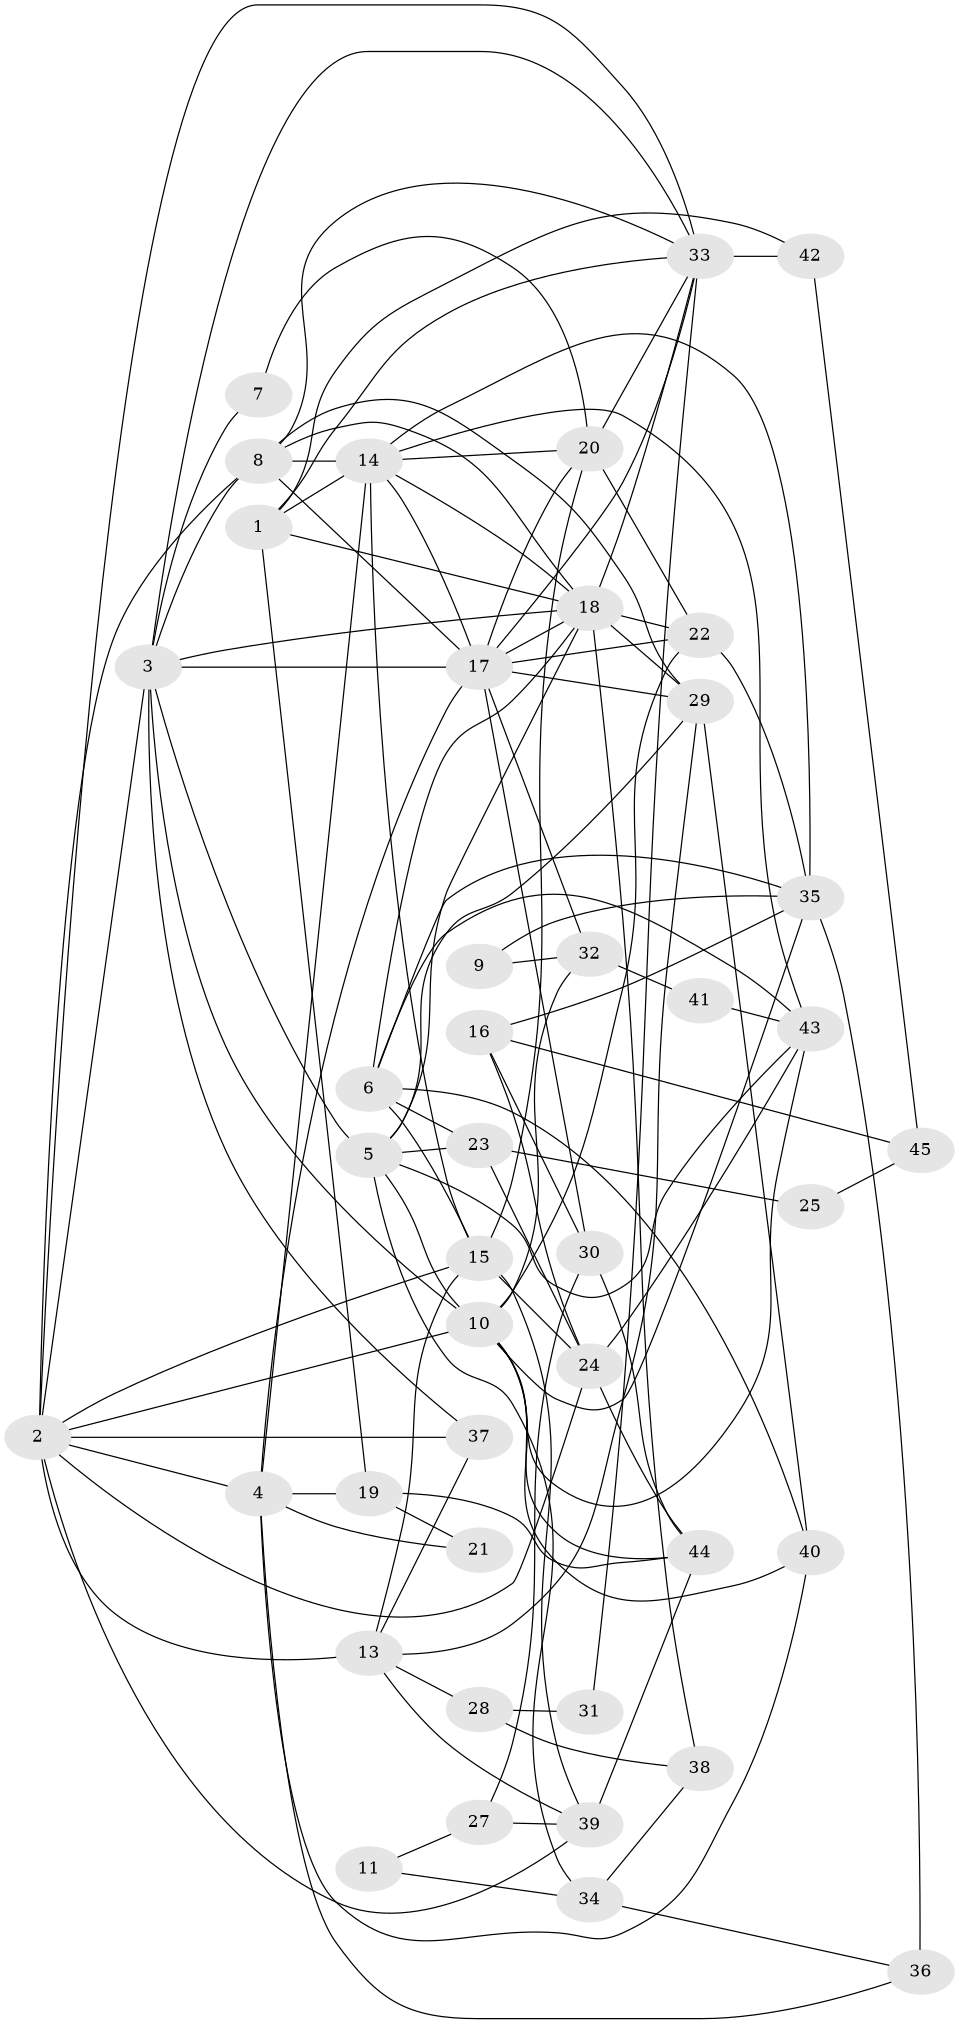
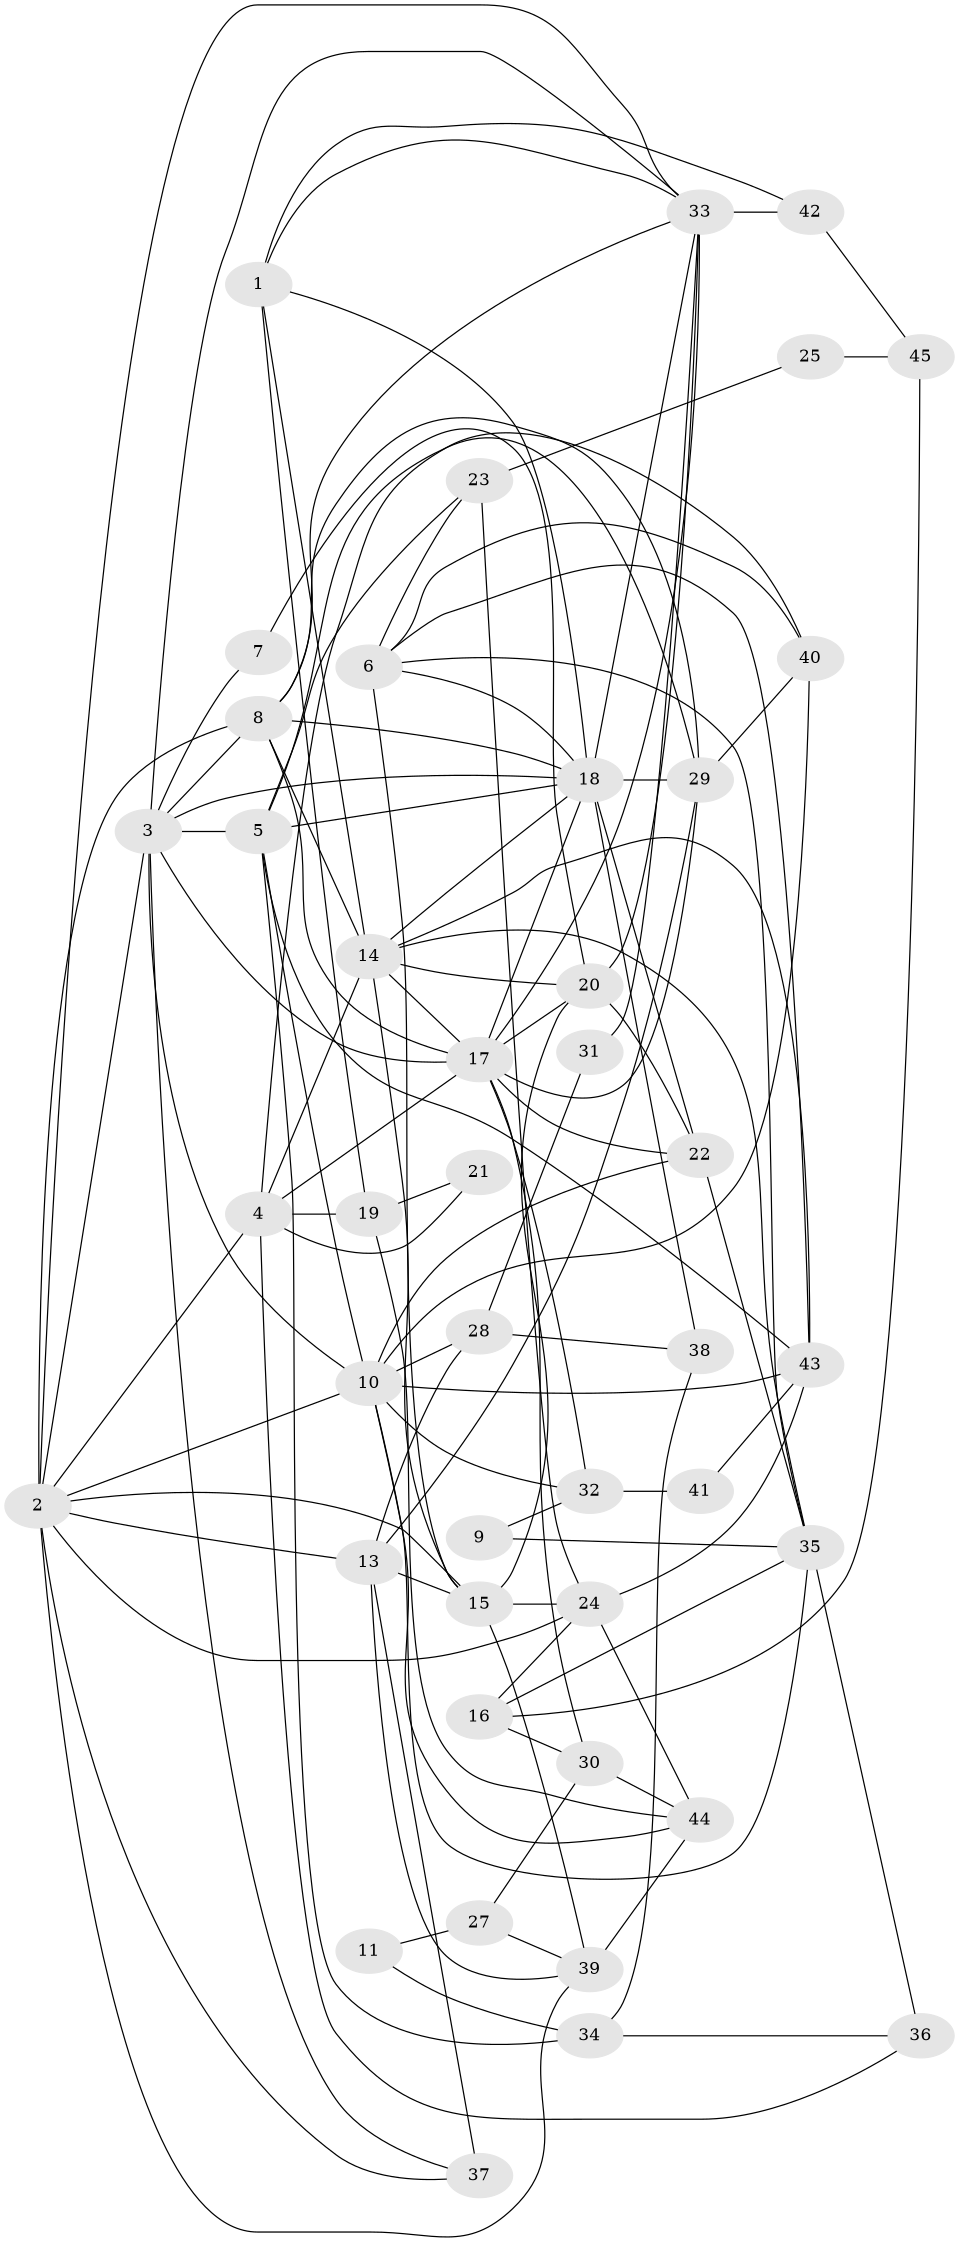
edge "28" -- "10": added
